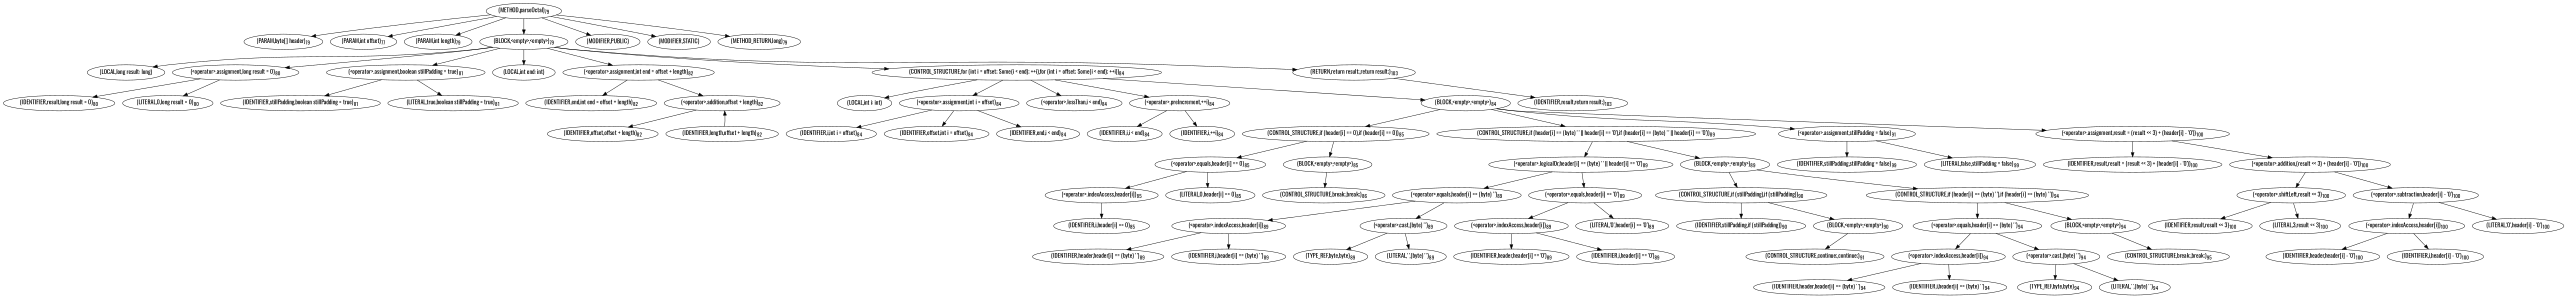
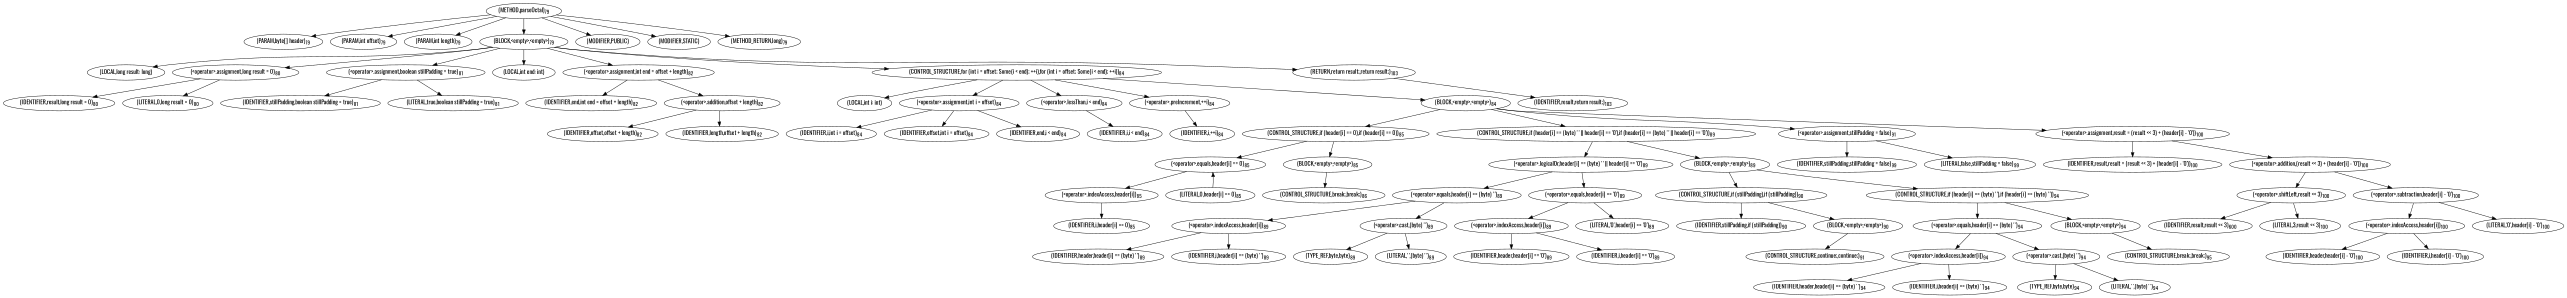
node "(PARAM,int offset)": text "77" -> "79"
edge "(<operator>.preIncrement,++i)" -> "(IDENTIFIER,i,i < end)": now "(<operator>.lessThan,i < end)" -> "(IDENTIFIER,i,i < end)"
edge "(IDENTIFIER,length,offset + length)" -> "(<operator>.addition,offset + length)": reversed
edge "(<operator>.equals,header[i] == 0)" -> "(LITERAL,0,header[i] == 0)": reversed
node "(IDENTIFIER,result,result << 3)": text "100" -> "600"
